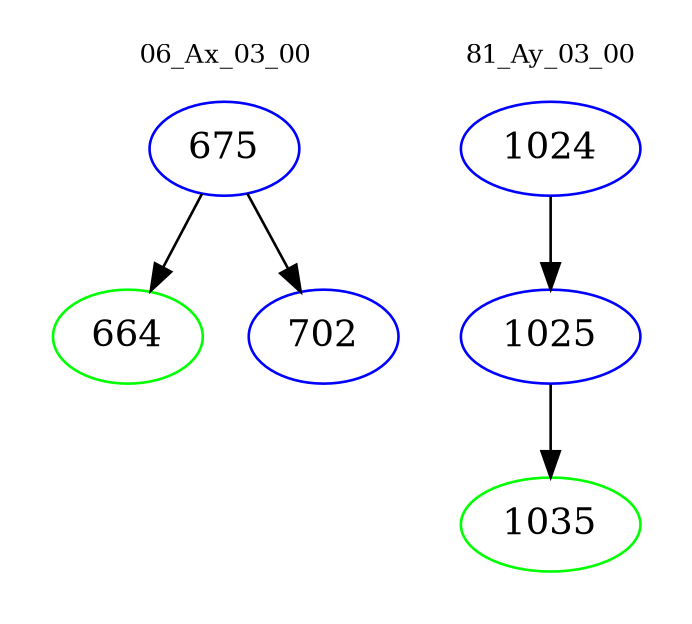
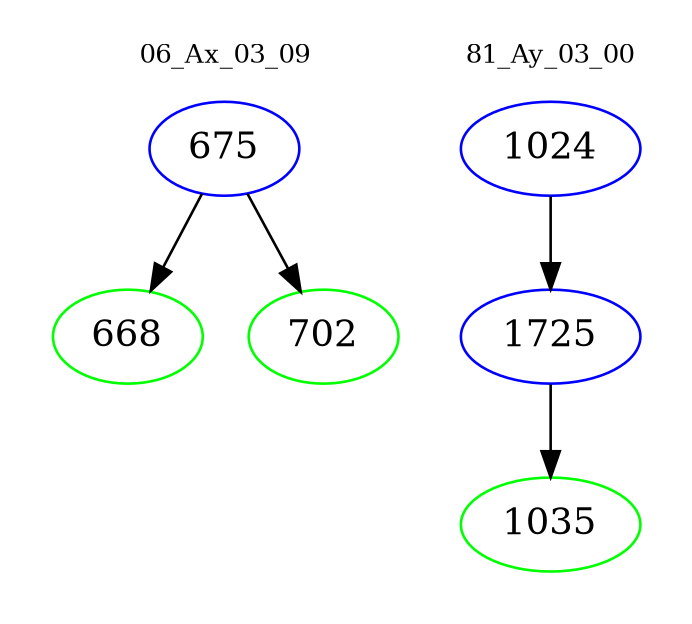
cluster "06_Ax_03_00": label "06_Ax_03_00" -> "06_Ax_03_09"
node "664": label "664" -> "668"
node "702": color blue -> green
node "1025": label "1025" -> "1725"
